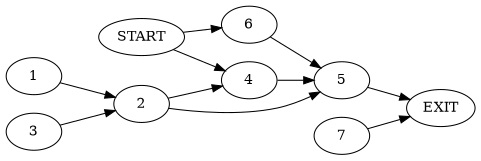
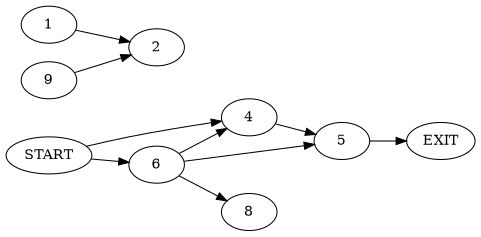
edge "2" -> "4": now "6" -> "4"
edge "2" -> "5": removed
node "3": label "3" -> "9"
node "7": removed
node "8": added
